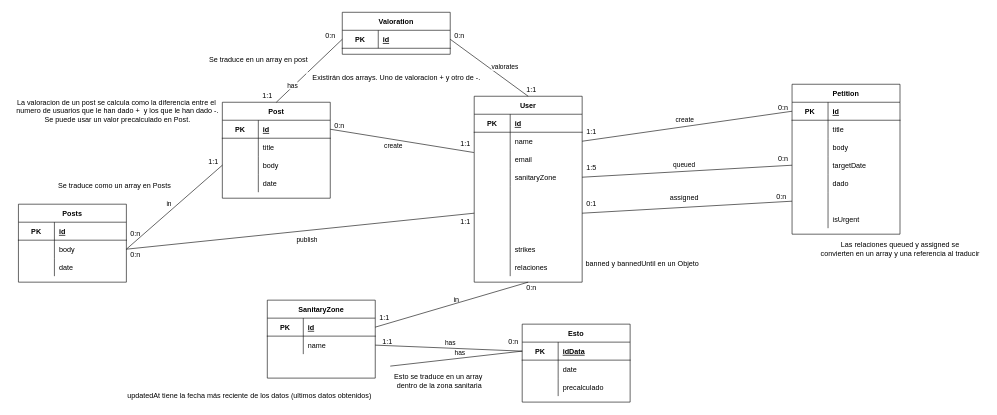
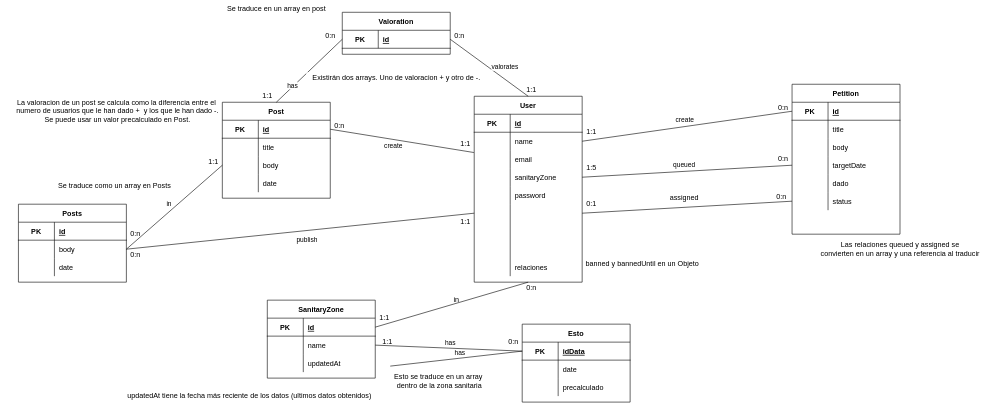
node "Se traduce en un array en post": moved (258, 60) -> (276, 9)
node "password": added
node "status": added
node "isUrgent": removed
node "strikes": removed
node "updatedAt": added
